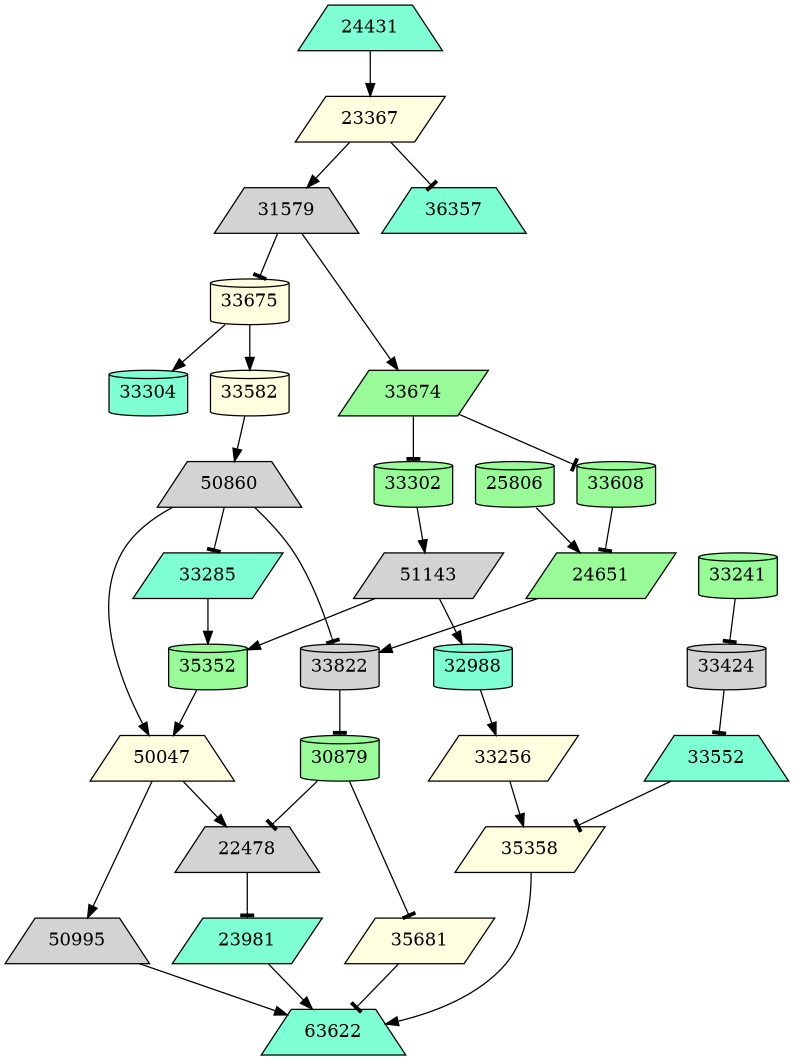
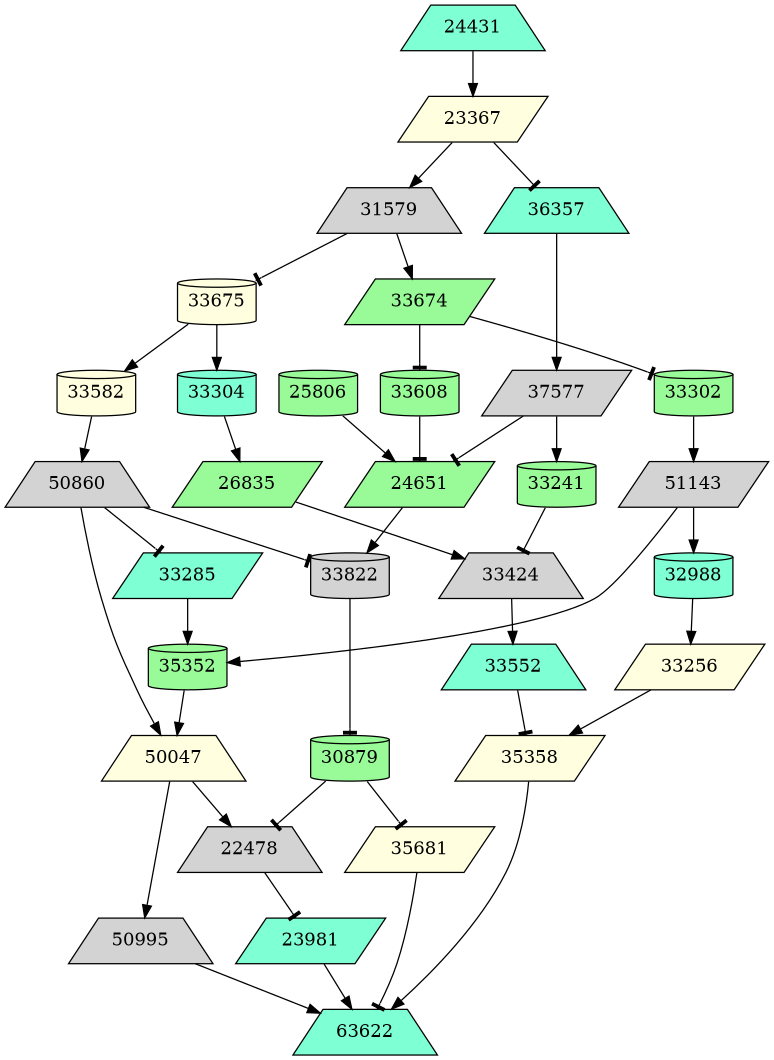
node "37577": added
node "26835": added
node "33424": shape cylinder -> trapezium
edge "33424" -> "33552": arrowhead tee -> normal
